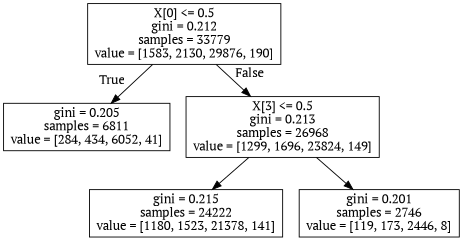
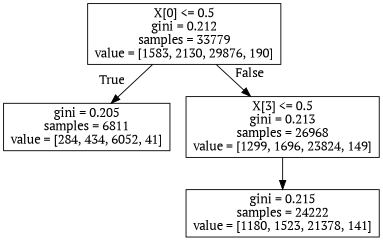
node "gini = 0.201 samples = 2746 value = [119, 173, 2446, 8]": removed
